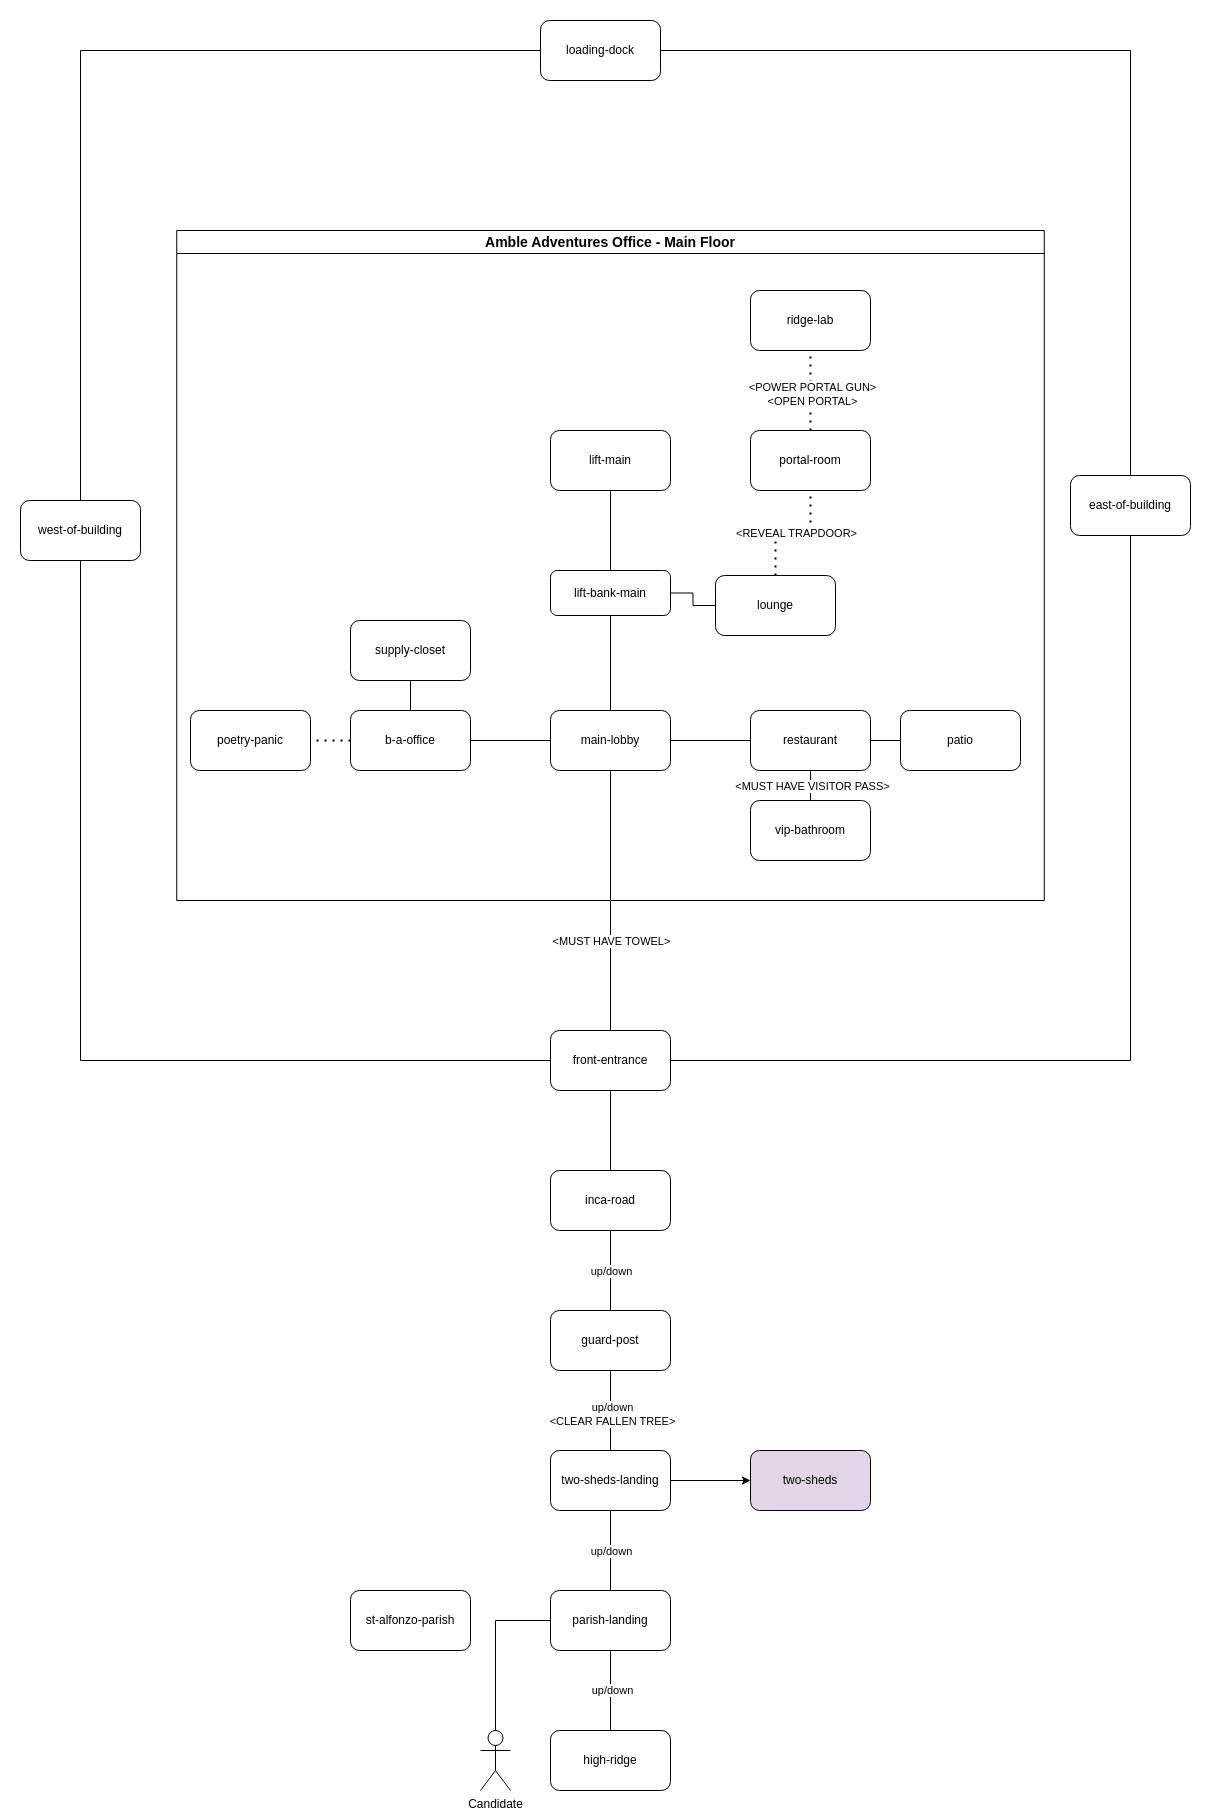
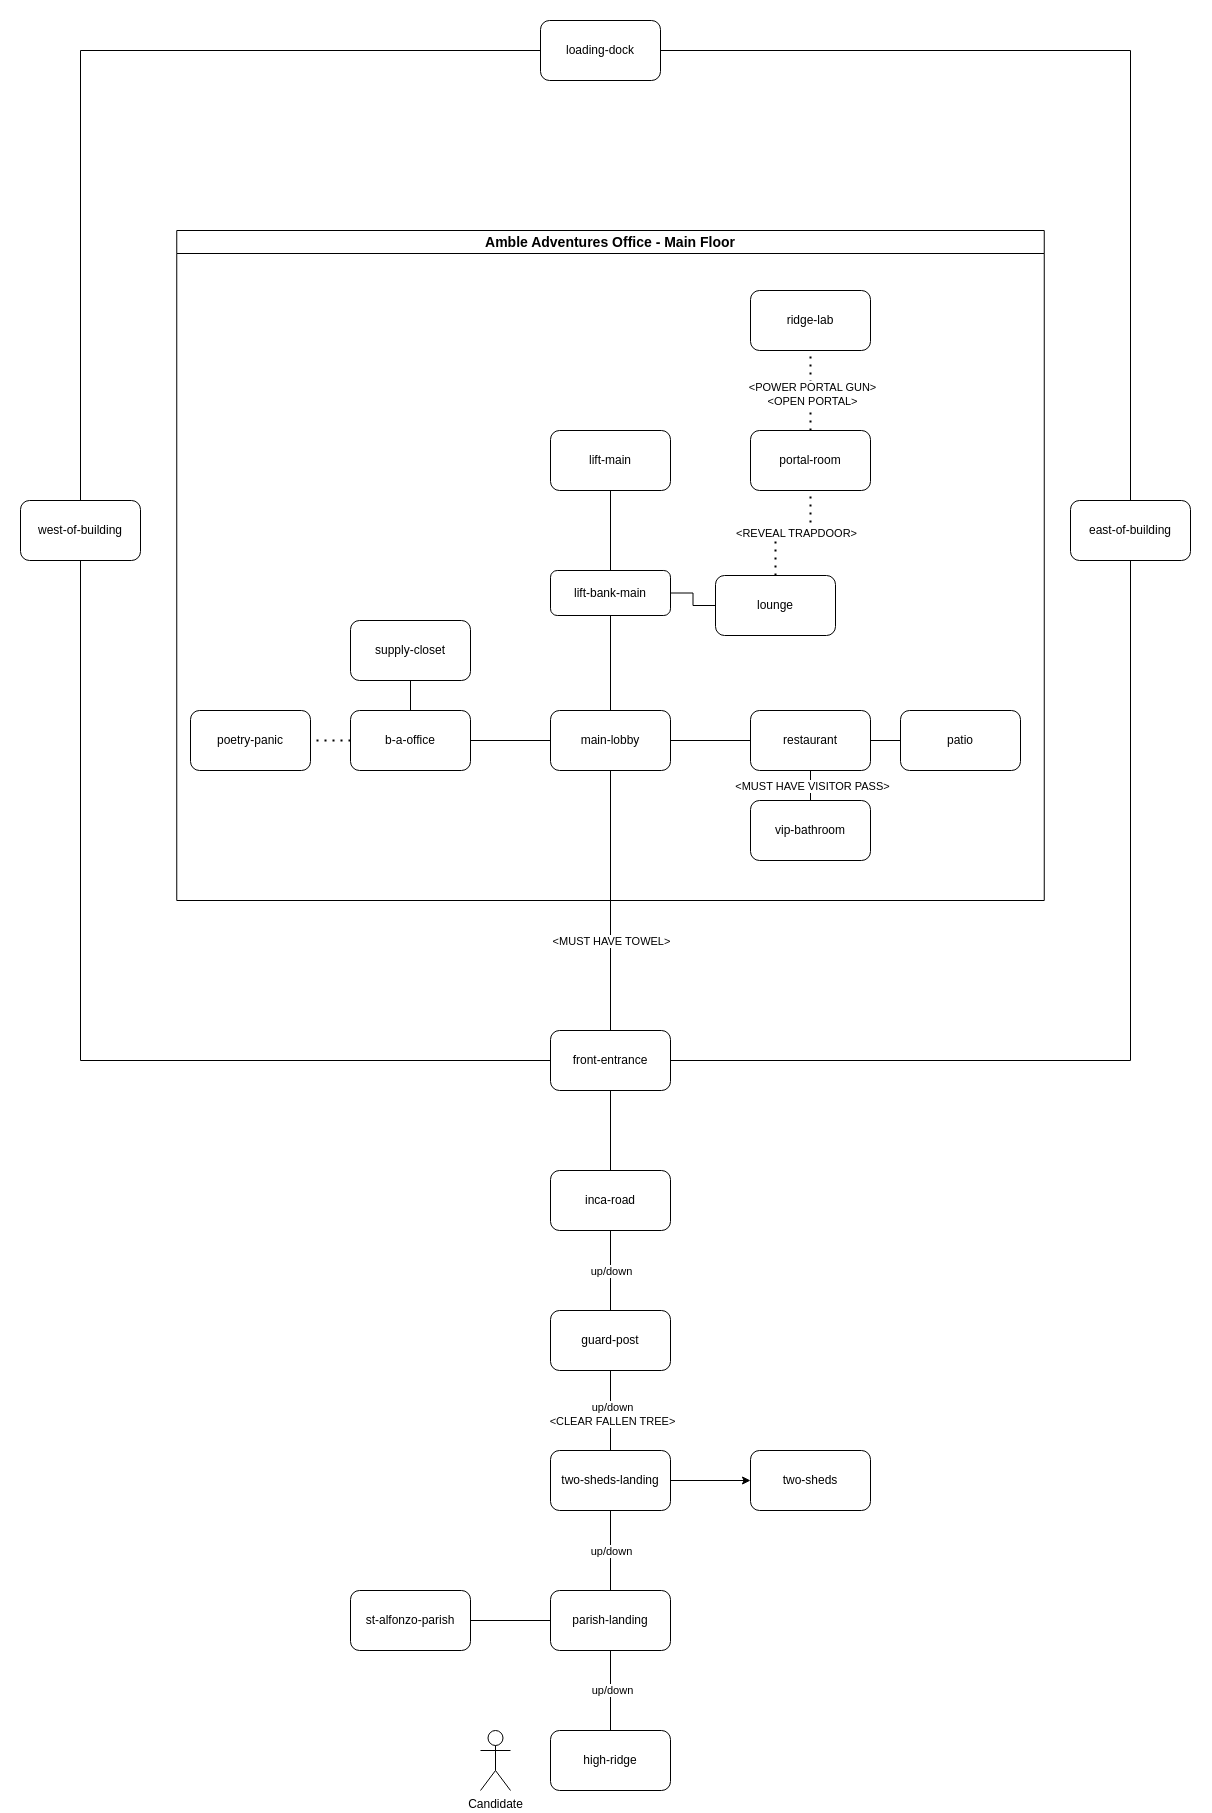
node "east-of-building": moved (1131, 506) -> (1131, 531)
node "two-sheds": fillcolor #e1d5e7 -> #ffffff
edge "parish-landing" -- "Candidate": now "parish-landing" -- "st-alfonzo-parish"
